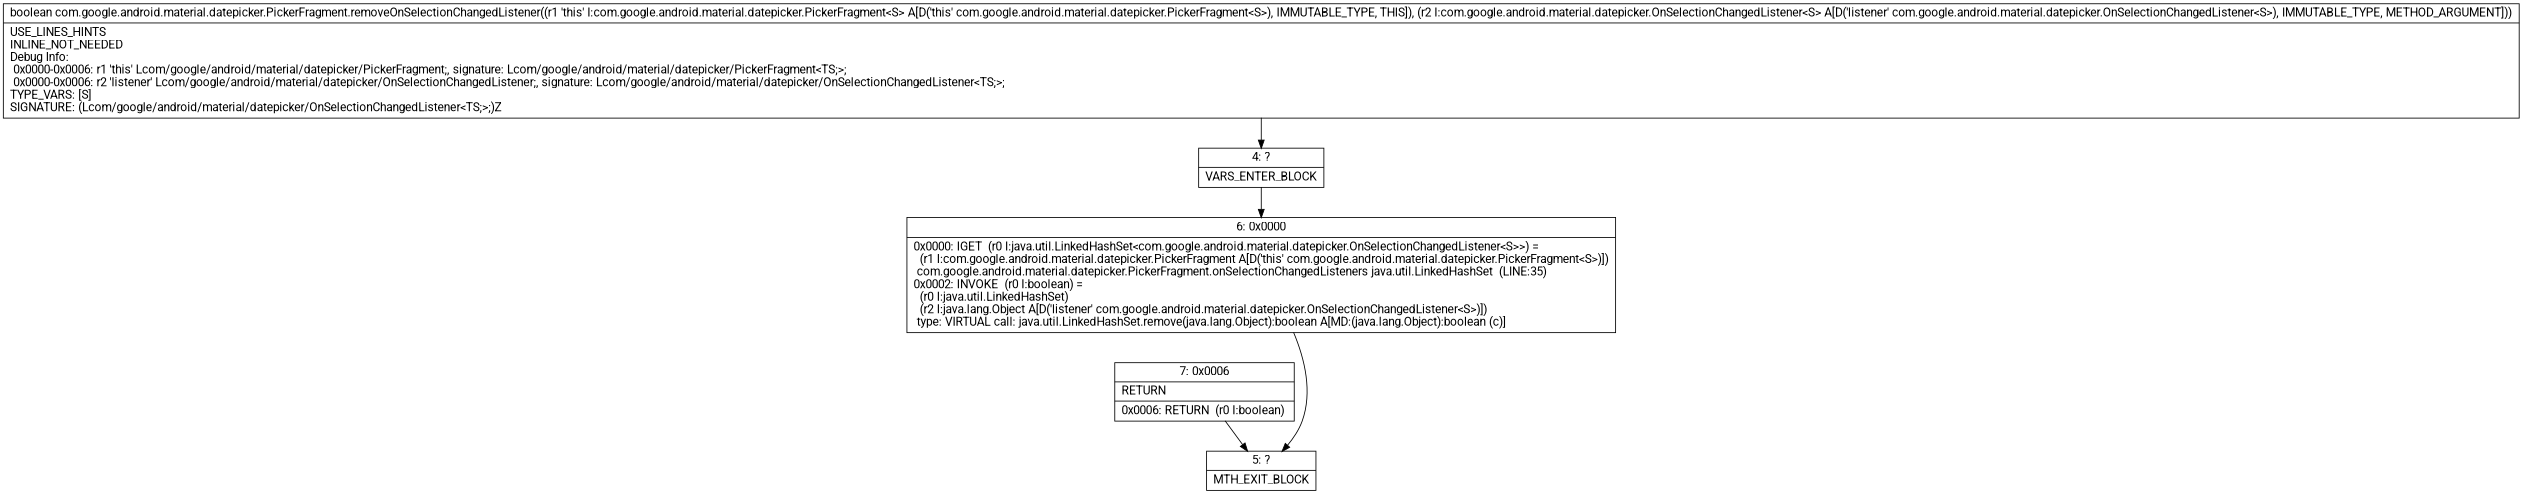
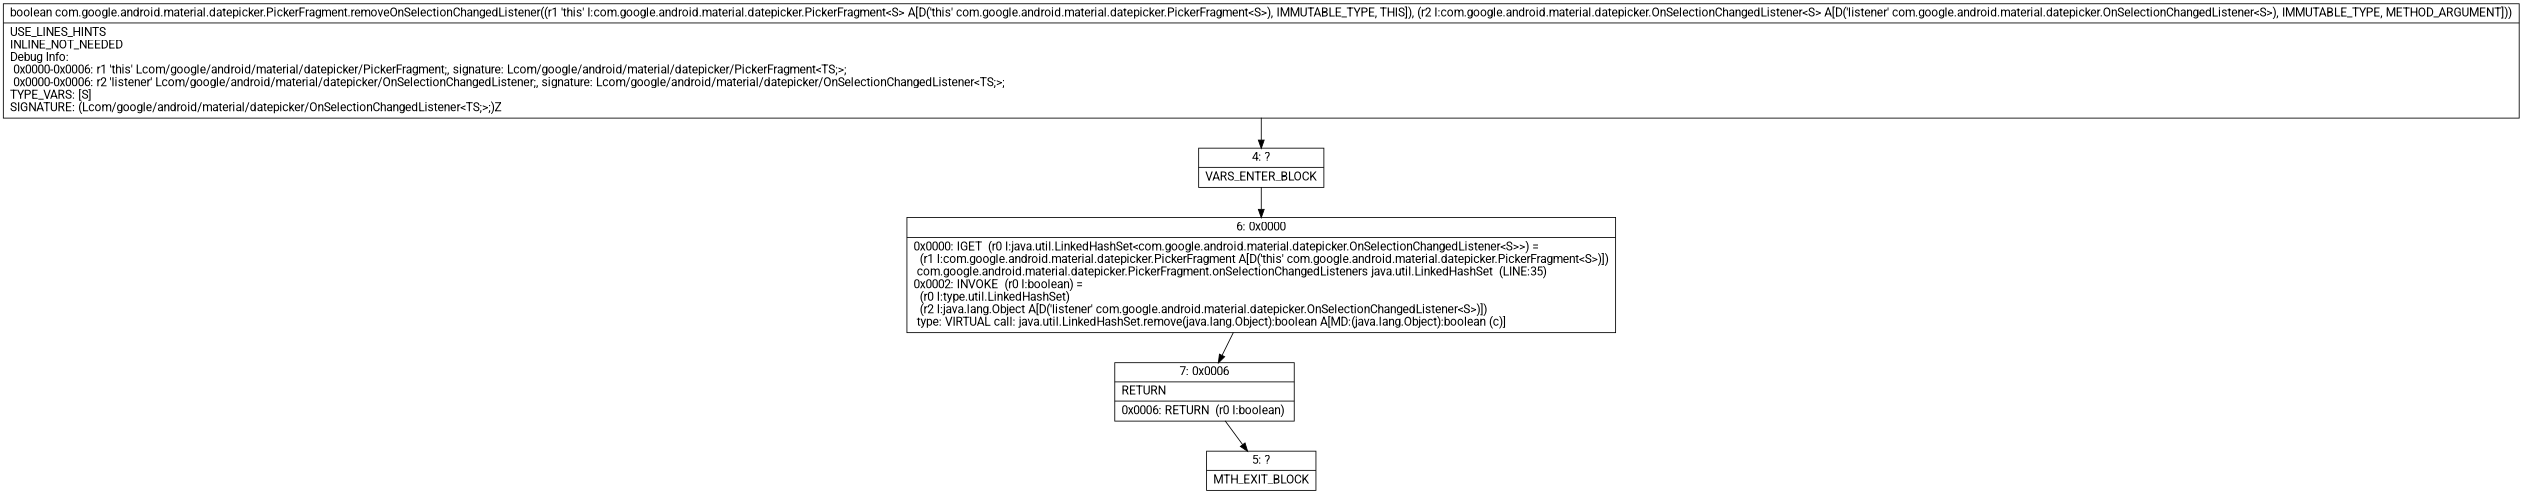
node "6: 0x0000": text "(r0 I:java.util.LinkedHashSet)" -> "(r0 I:type.util.LinkedHashSet)"
edge "6: 0x0000" -> "5: ?": now "6: 0x0000" -> "7: 0x0006"
